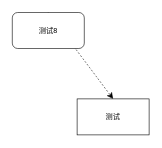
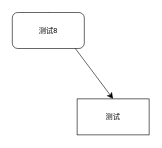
edge "测试8" -> "测试": style dashed -> solid
